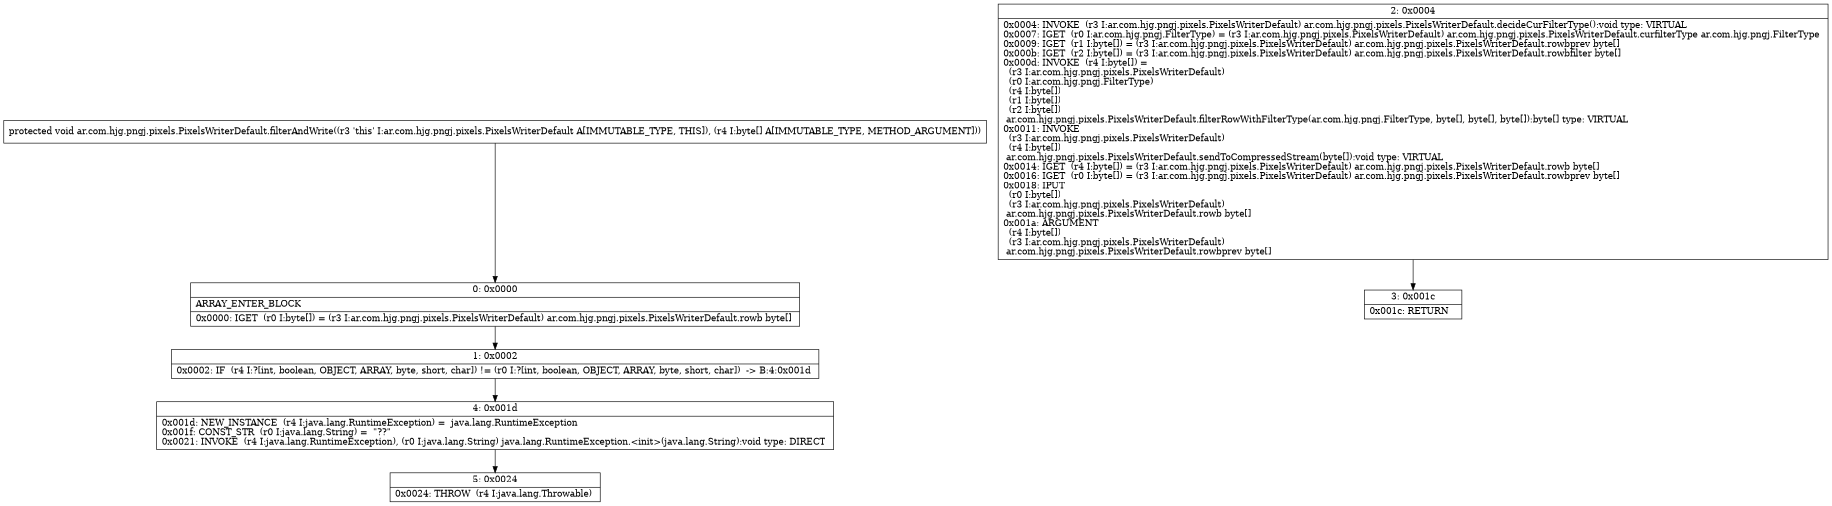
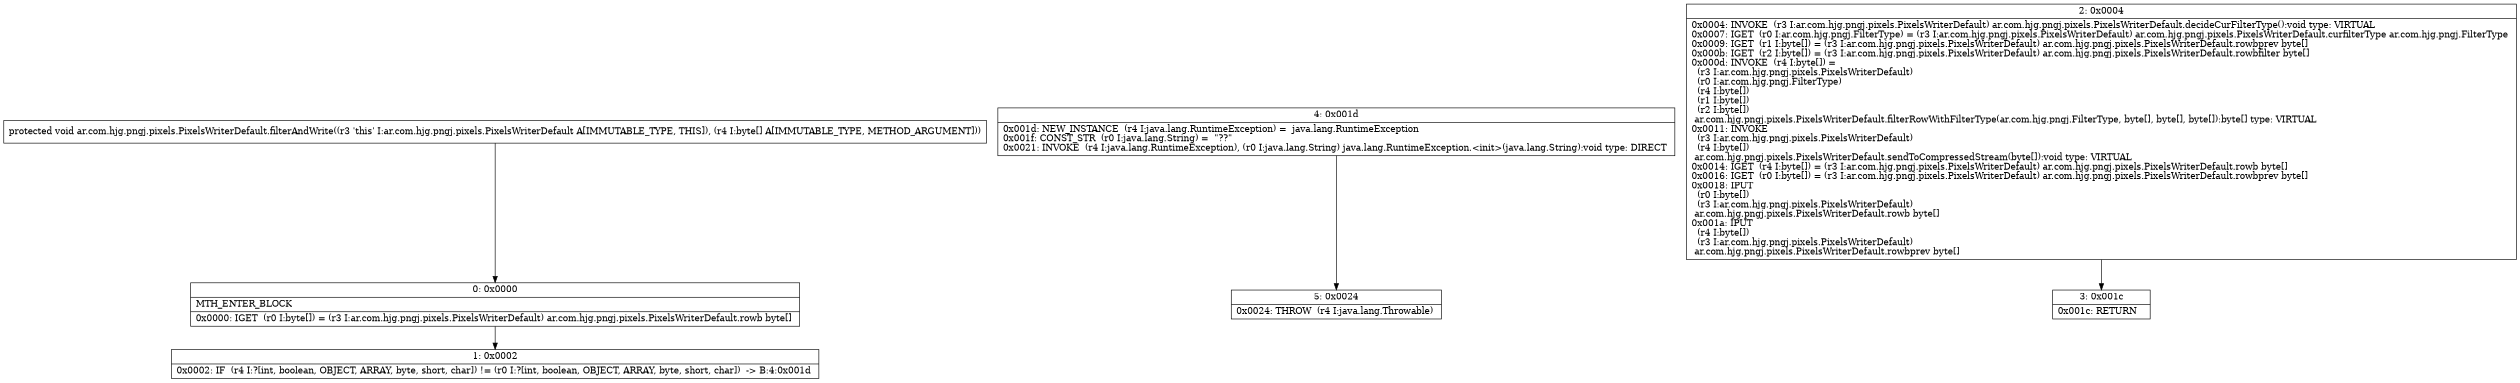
node "2: 0x0004": text "0x001a: ARGUMENT" -> "0x001a: IPUT"
node "0: 0x0000": text "ARRAY_ENTER_BLOCK" -> "MTH_ENTER_BLOCK"
edge "1: 0x0002" -> "4: 0x001d": removed
